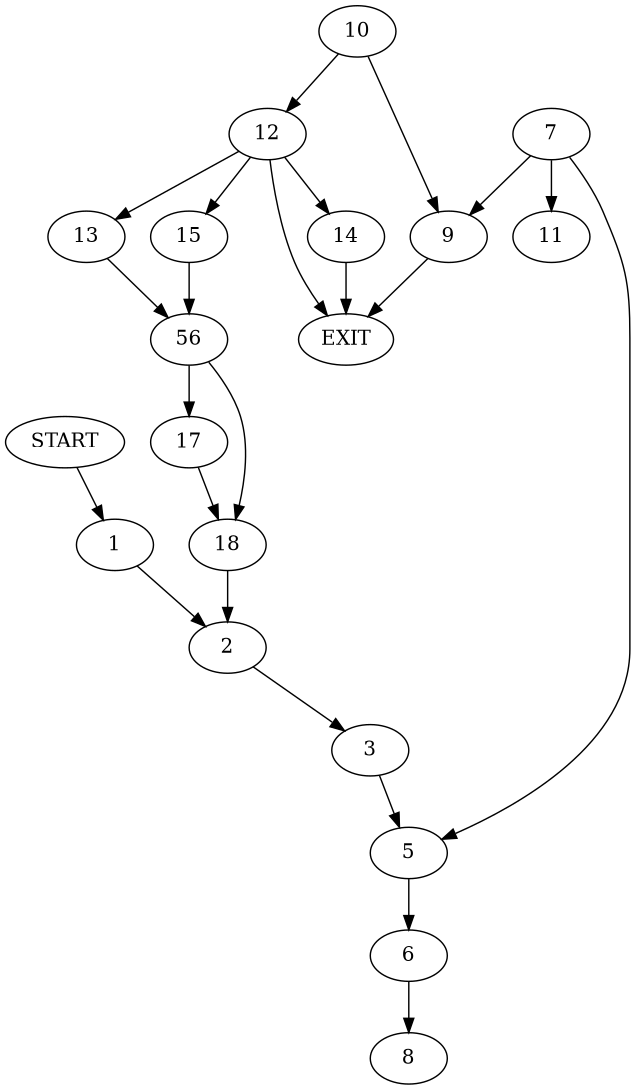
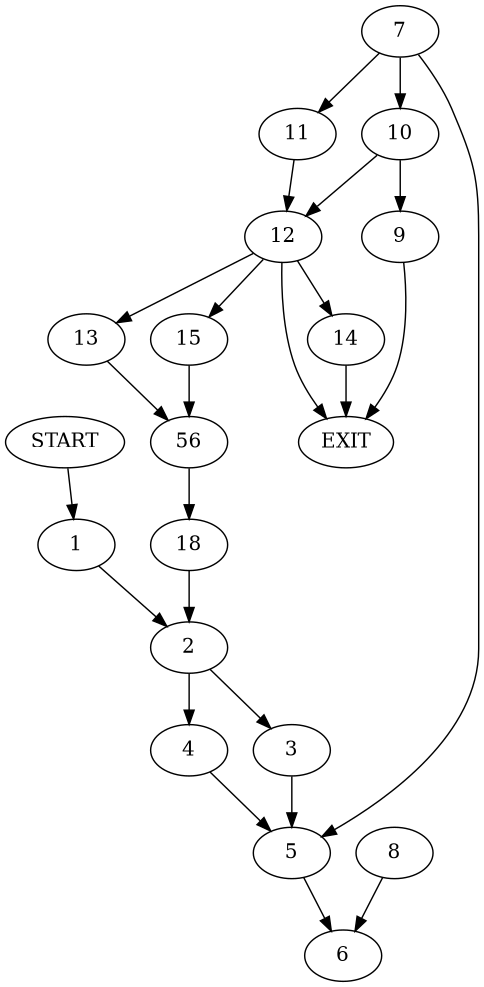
edge "11" -> "12": added
edge "7" -> "9": now "7" -> "10"
node "17": removed
node "4": added
edge "6" -> "8": reversed
